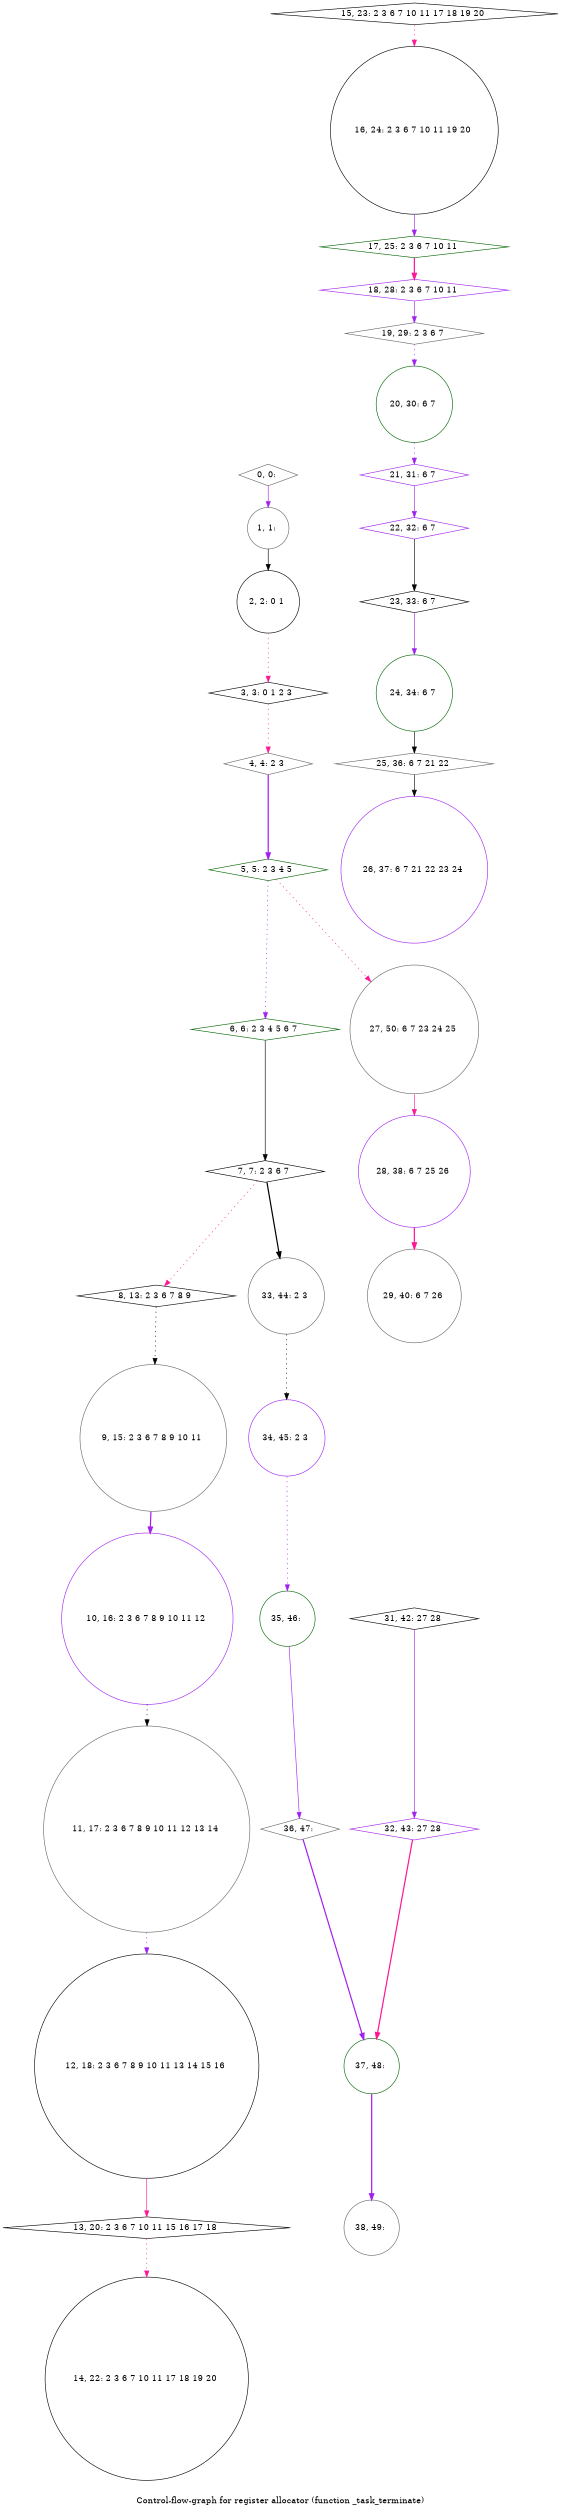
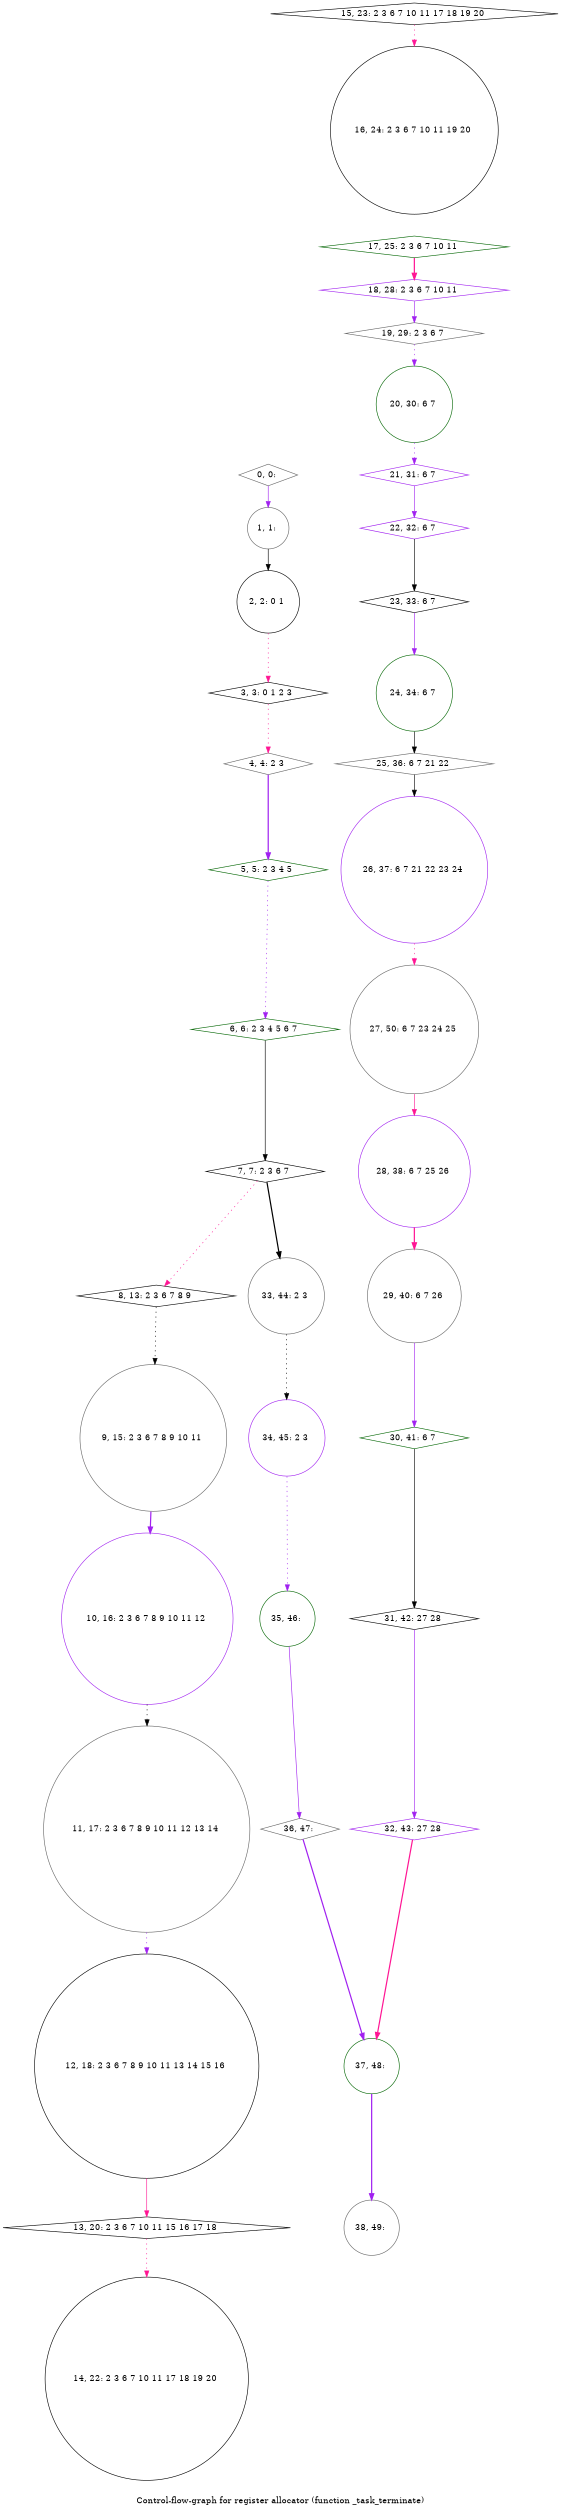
edge "16, 24: 2 3 6 7 10 11 19 20" -> "17, 25: 2 3 6 7 10 11": removed
edge "5, 5: 2 3 4 5" -> "27, 50: 6 7 23 24 25": now "26, 37: 6 7 21 22 23 24" -> "27, 50: 6 7 23 24 25"
node "30, 41: 6 7": added
